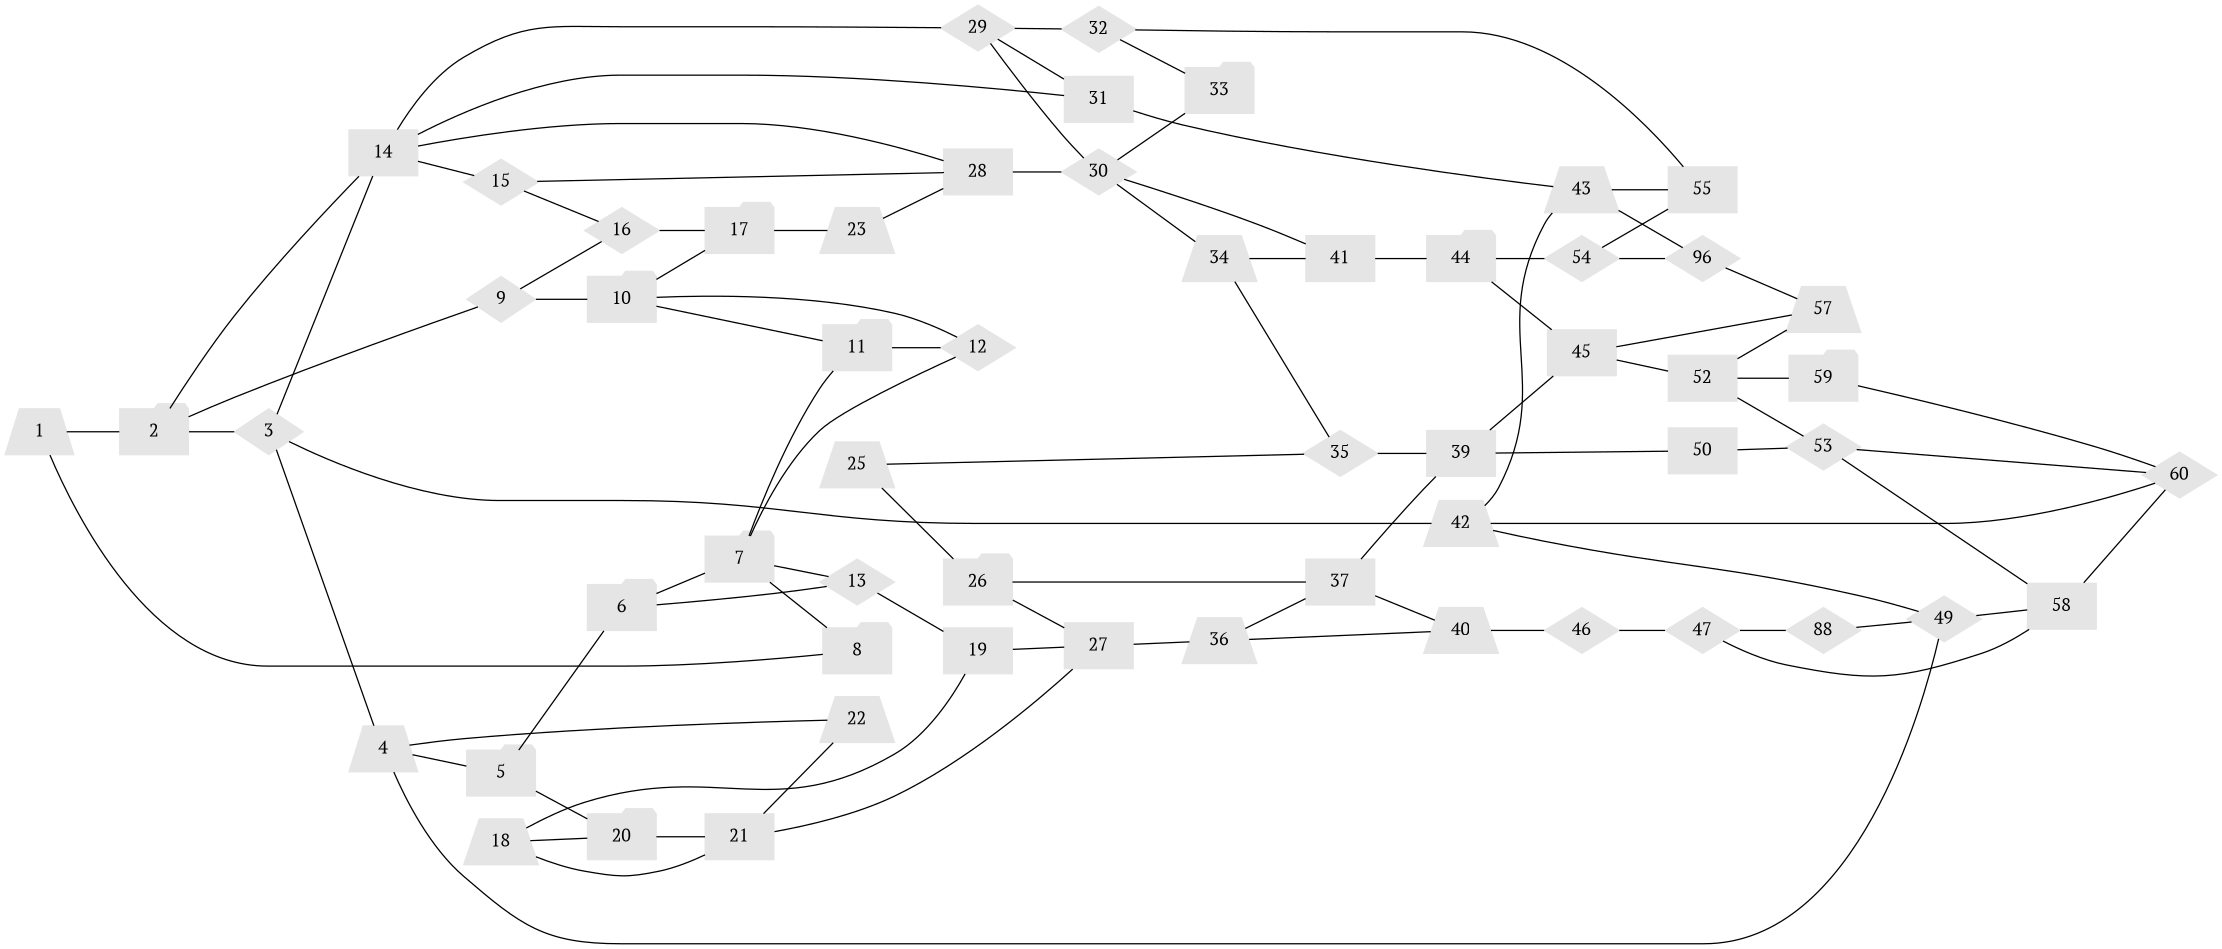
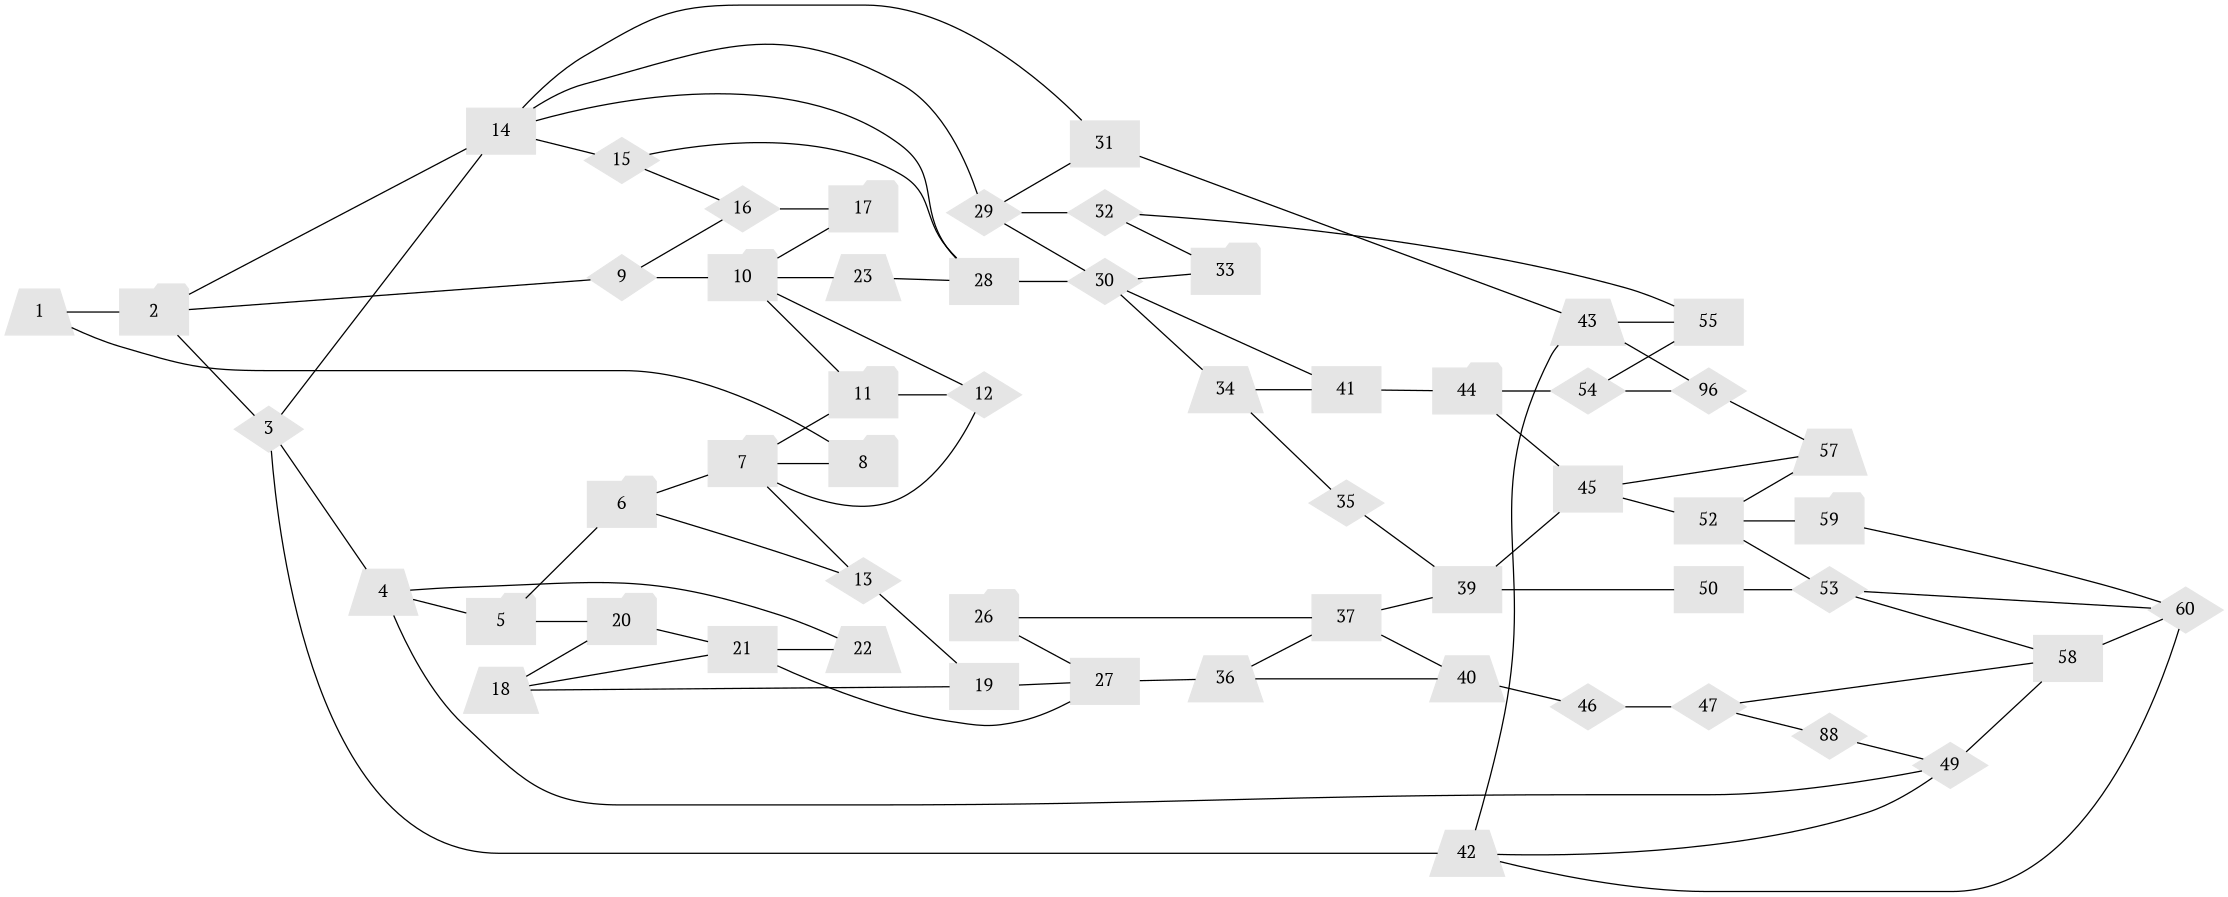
edge "17" -- "23": now "10" -- "23"
node "25": removed
